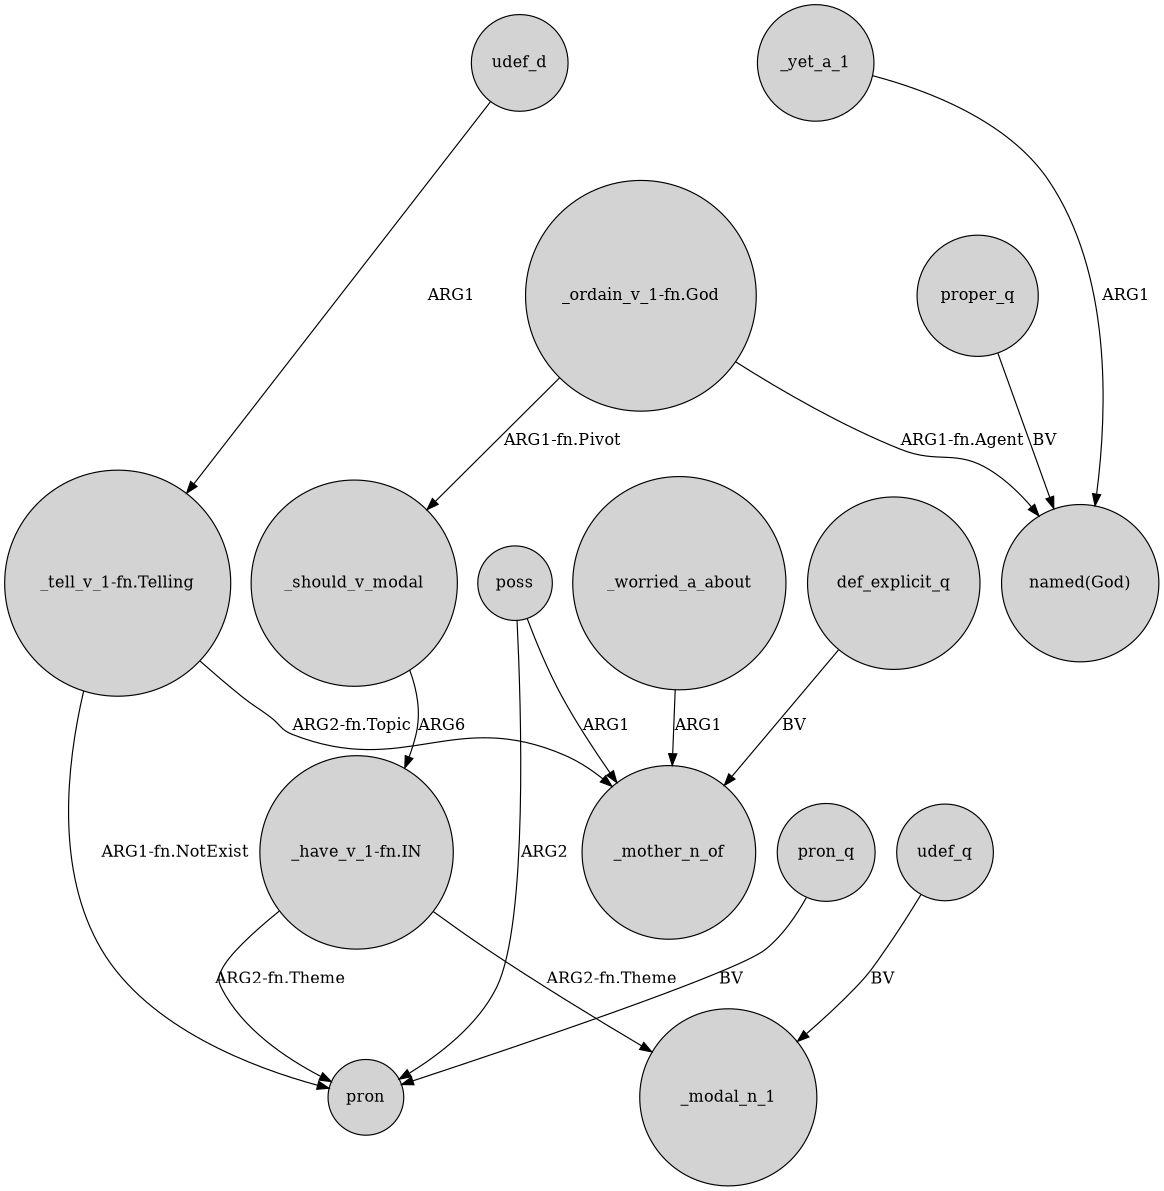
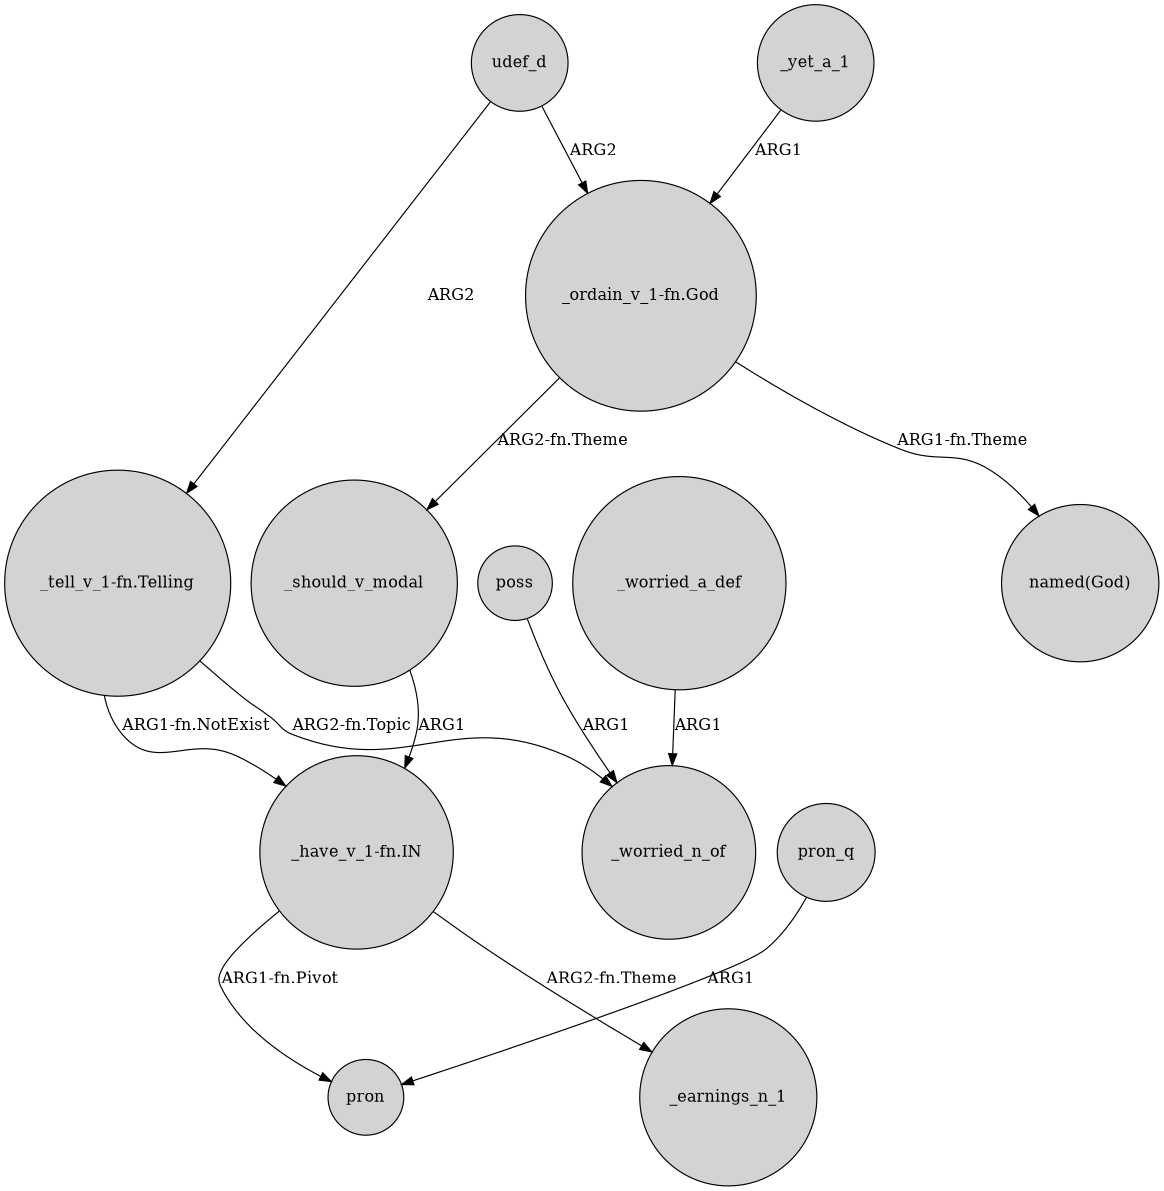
edge "udef_d" -> "_ordain_v_1-fn.God": added, label "ARG2"
edge "_yet_a_1" -> "named(God)": now "_yet_a_1" -> "_ordain_v_1-fn.God"
edge "udef_d" -> "_tell_v_1-fn.Telling": label "ARG1" -> "ARG2"
node "proper_q": removed
edge "_ordain_v_1-fn.God" -> "_should_v_modal": label "ARG1-fn.Pivot" -> "ARG2-fn.Theme"
edge "_ordain_v_1-fn.God" -> "named(God)": label "ARG1-fn.Agent" -> "ARG1-fn.Theme"
node "_worried_a_about": label "_worried_a_about" -> "_worried_a_def"
node "def_explicit_q": removed
edge "_should_v_modal" -> "_have_v_1-fn.IN": label "ARG6" -> "ARG1"
node "_mother_n_of": label "_mother_n_of" -> "_worried_n_of"
node "udef_q": removed
edge "poss" -> "pron": removed, label "ARG2"
edge "_tell_v_1-fn.Telling" -> "pron": now "_tell_v_1-fn.Telling" -> "_have_v_1-fn.IN"
edge "_have_v_1-fn.IN" -> "pron": label "ARG2-fn.Theme" -> "ARG1-fn.Pivot"
edge "pron_q" -> "pron": label "BV" -> "ARG1"
node "_modal_n_1": label "_modal_n_1" -> "_earnings_n_1"
